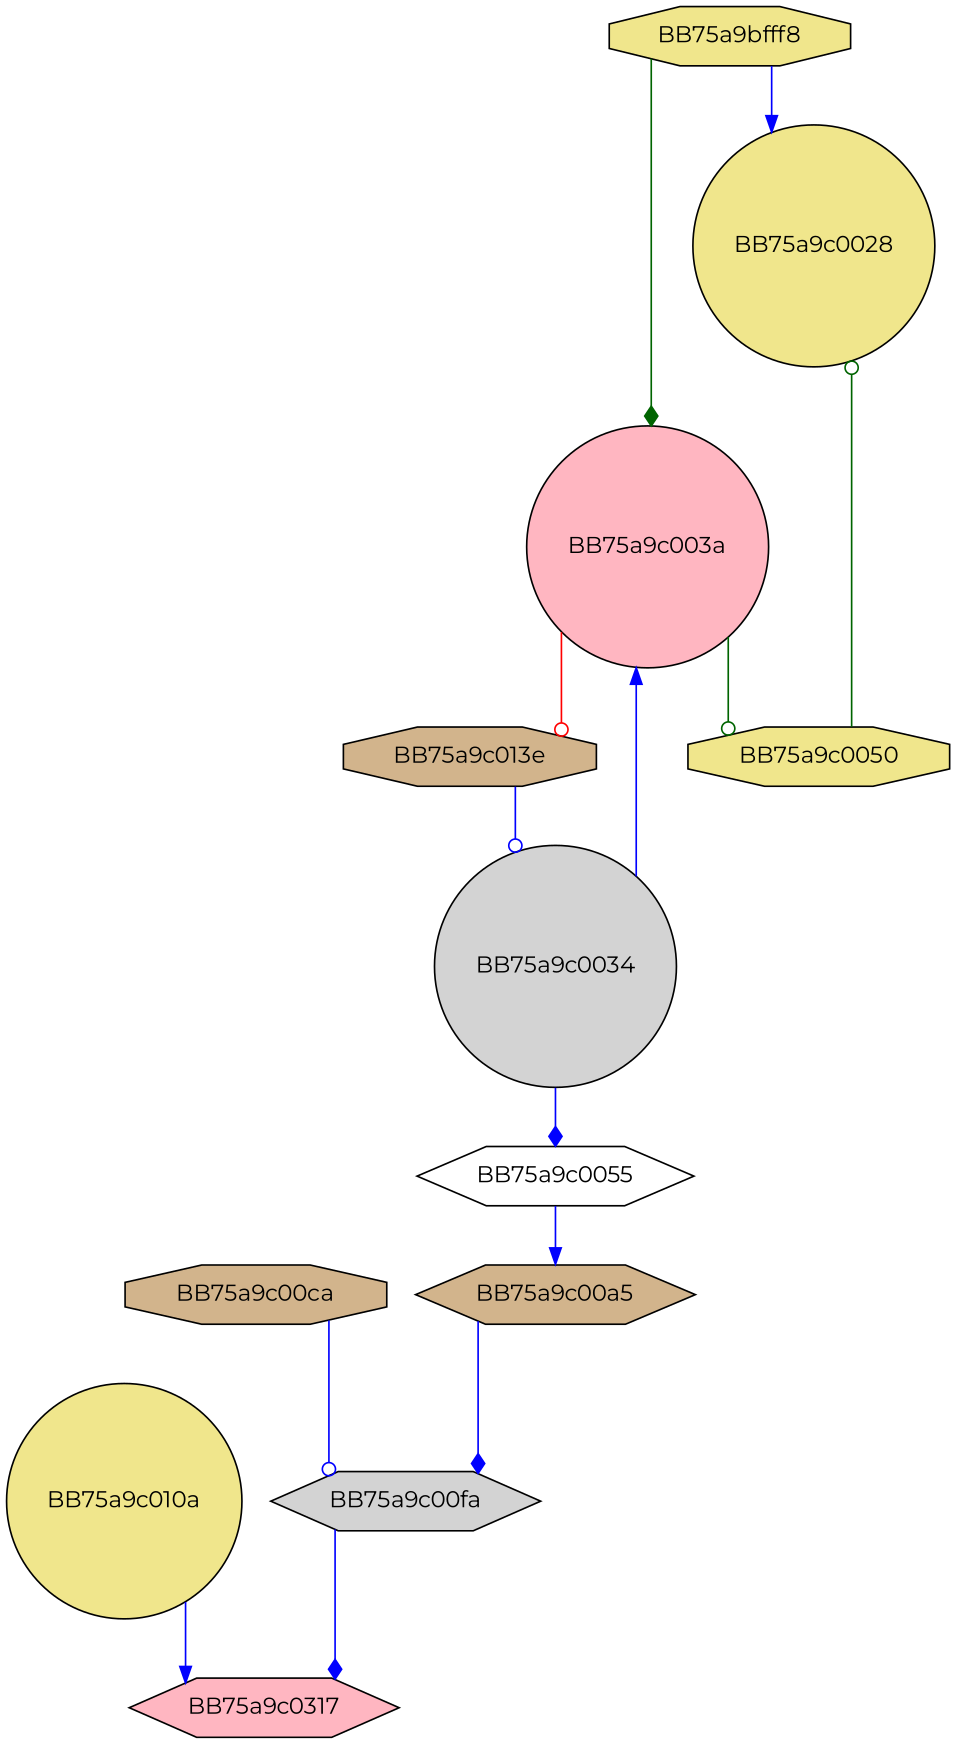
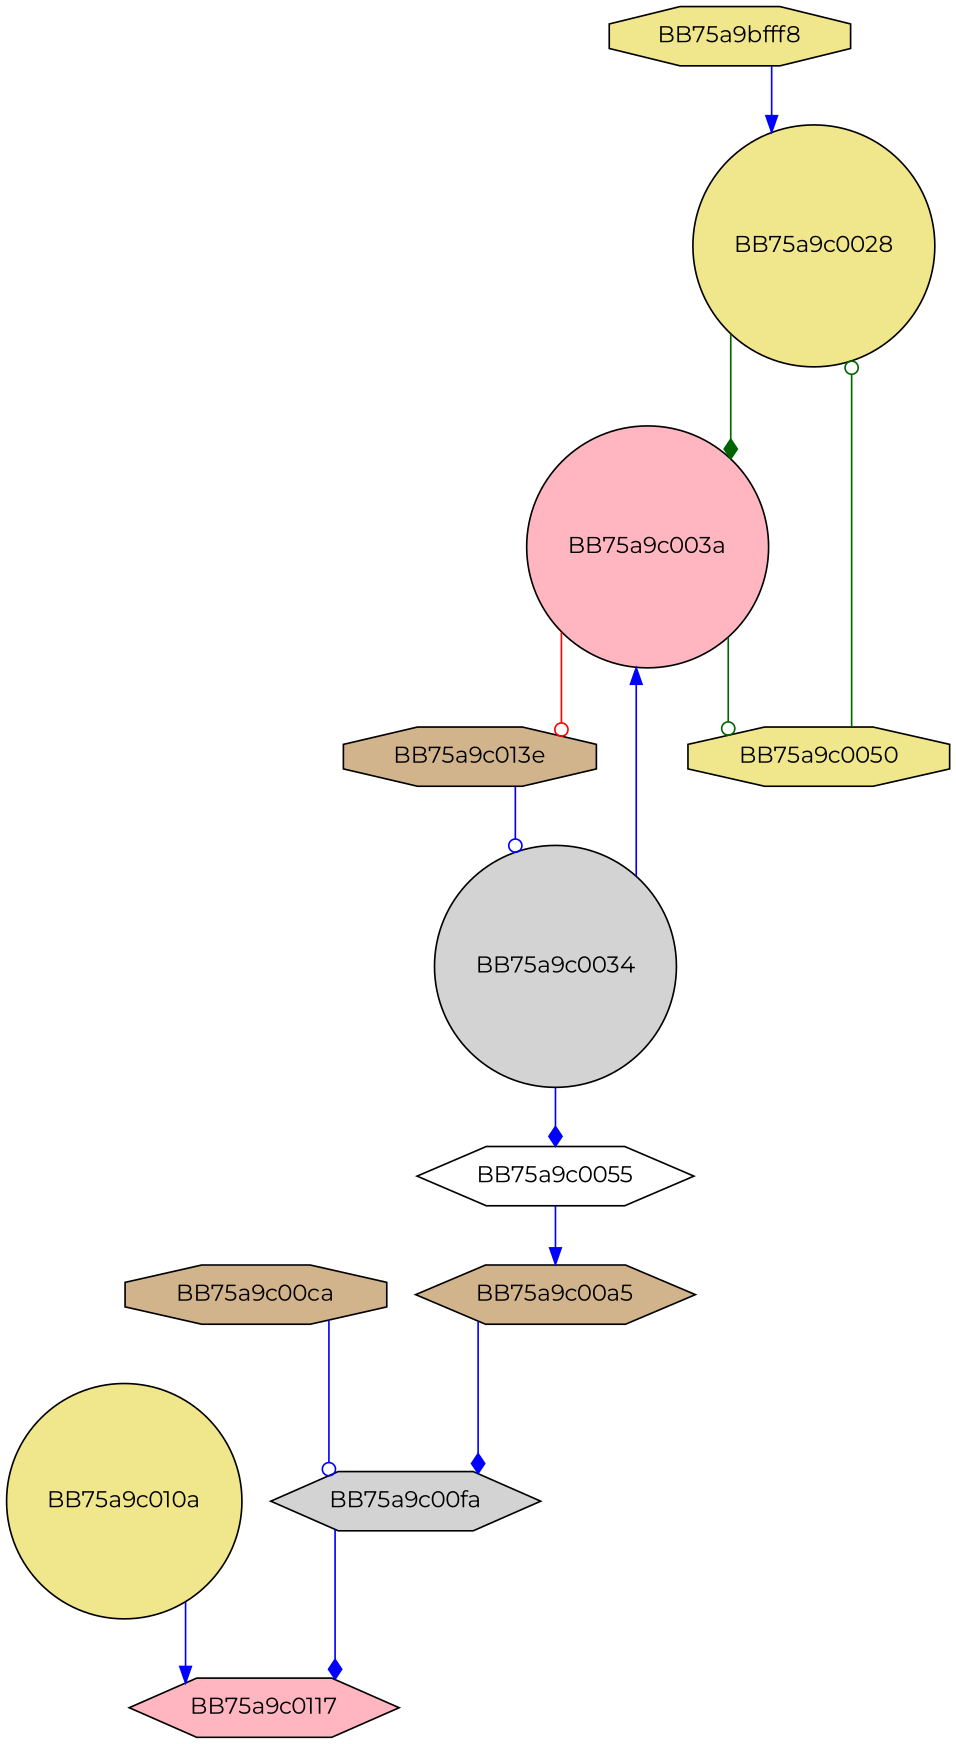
edge "BB75a9bfff8" -> "BB75a9c003a": now "BB75a9c0028" -> "BB75a9c003a"
node "BB75a9c0317": label "BB75a9c0317" -> "BB75a9c0117"
